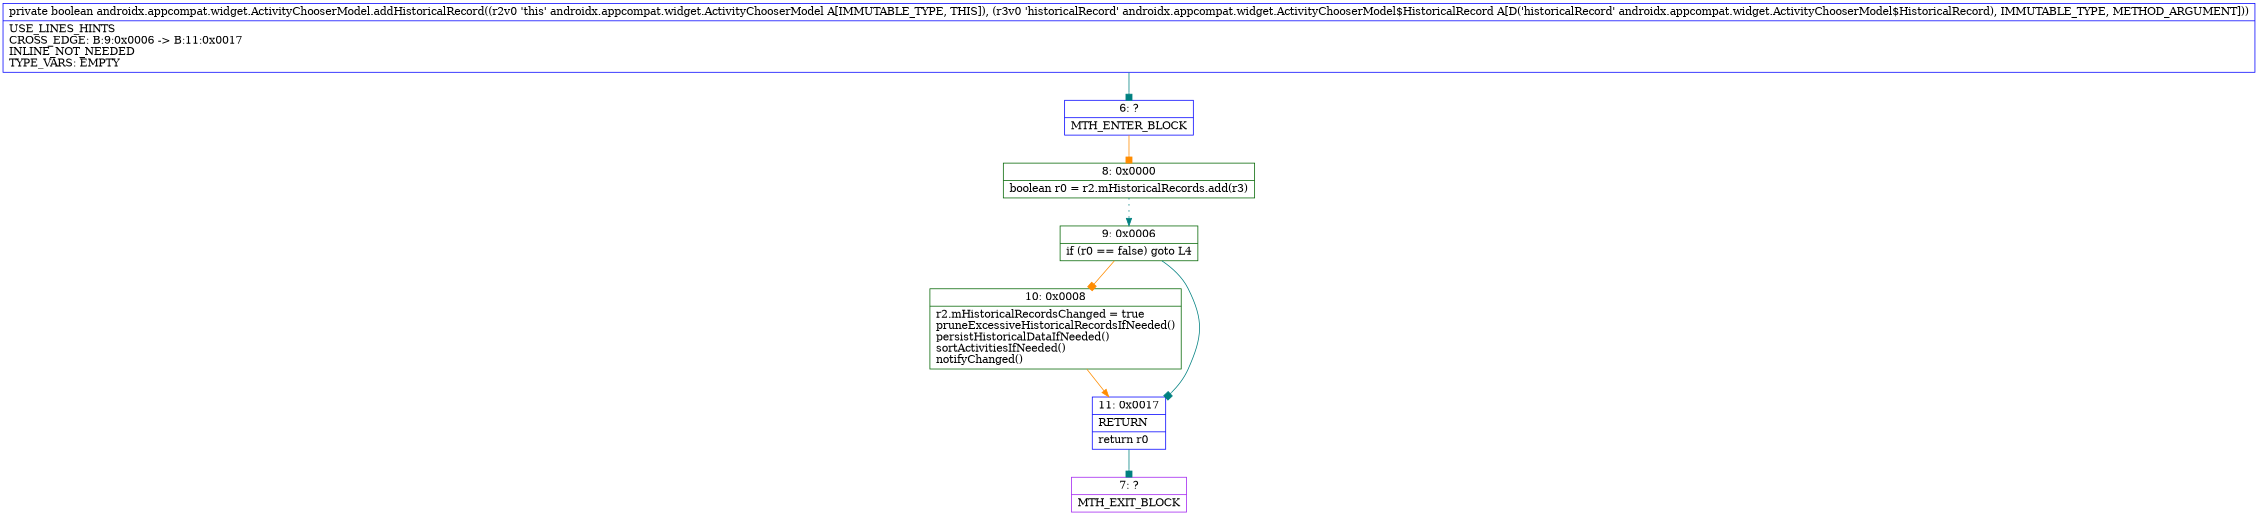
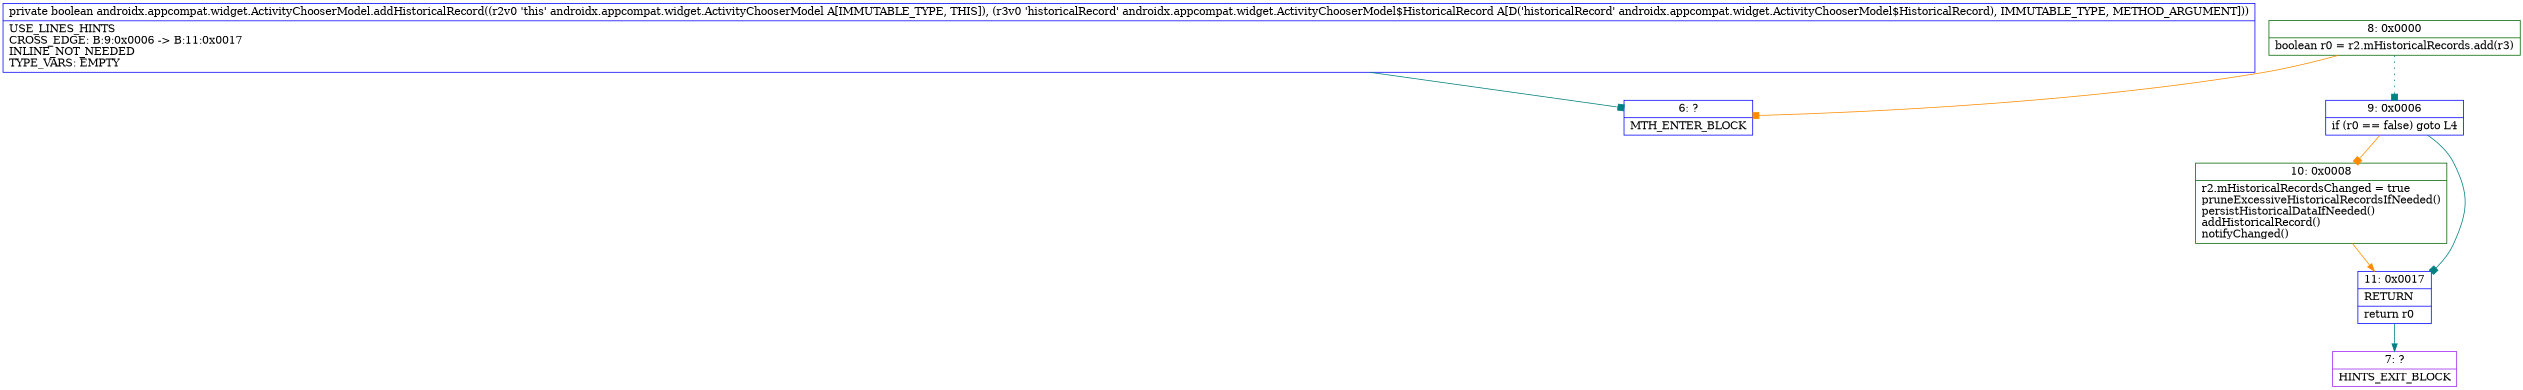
edge "6: ?" -> "8: 0x0000": reversed
edge "8: 0x0000" -> "9: 0x0006": arrowhead normal -> box
node "9: 0x0006": color darkgreen -> blue
node "10: 0x0008": text "sortActivitiesIfNeeded()" -> "addHistoricalRecord()"
edge "11: 0x0017" -> "7: ?": arrowhead box -> normal
node "7: ?": text "MTH_EXIT_BLOCK" -> "HINTS_EXIT_BLOCK"
